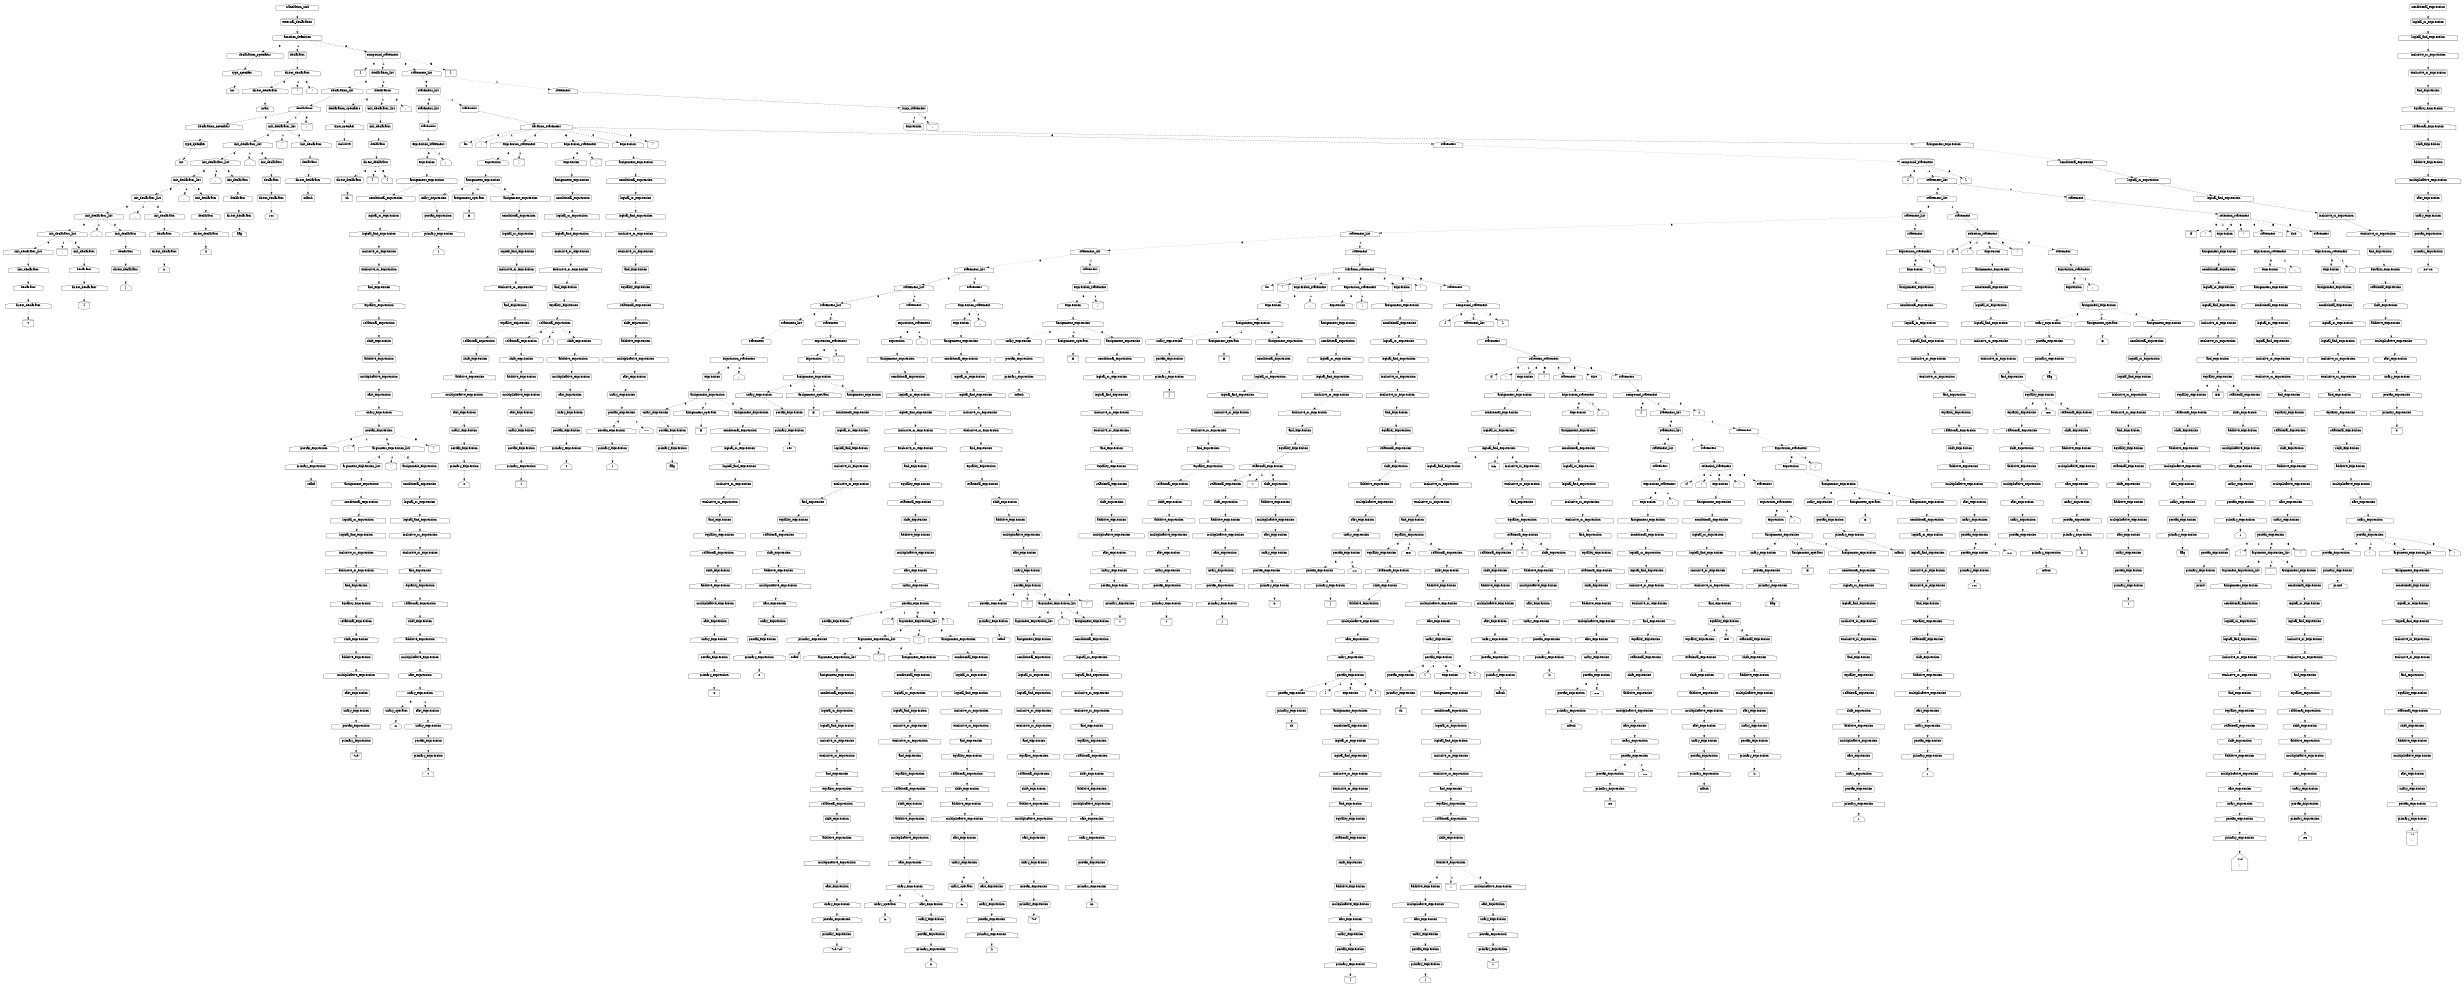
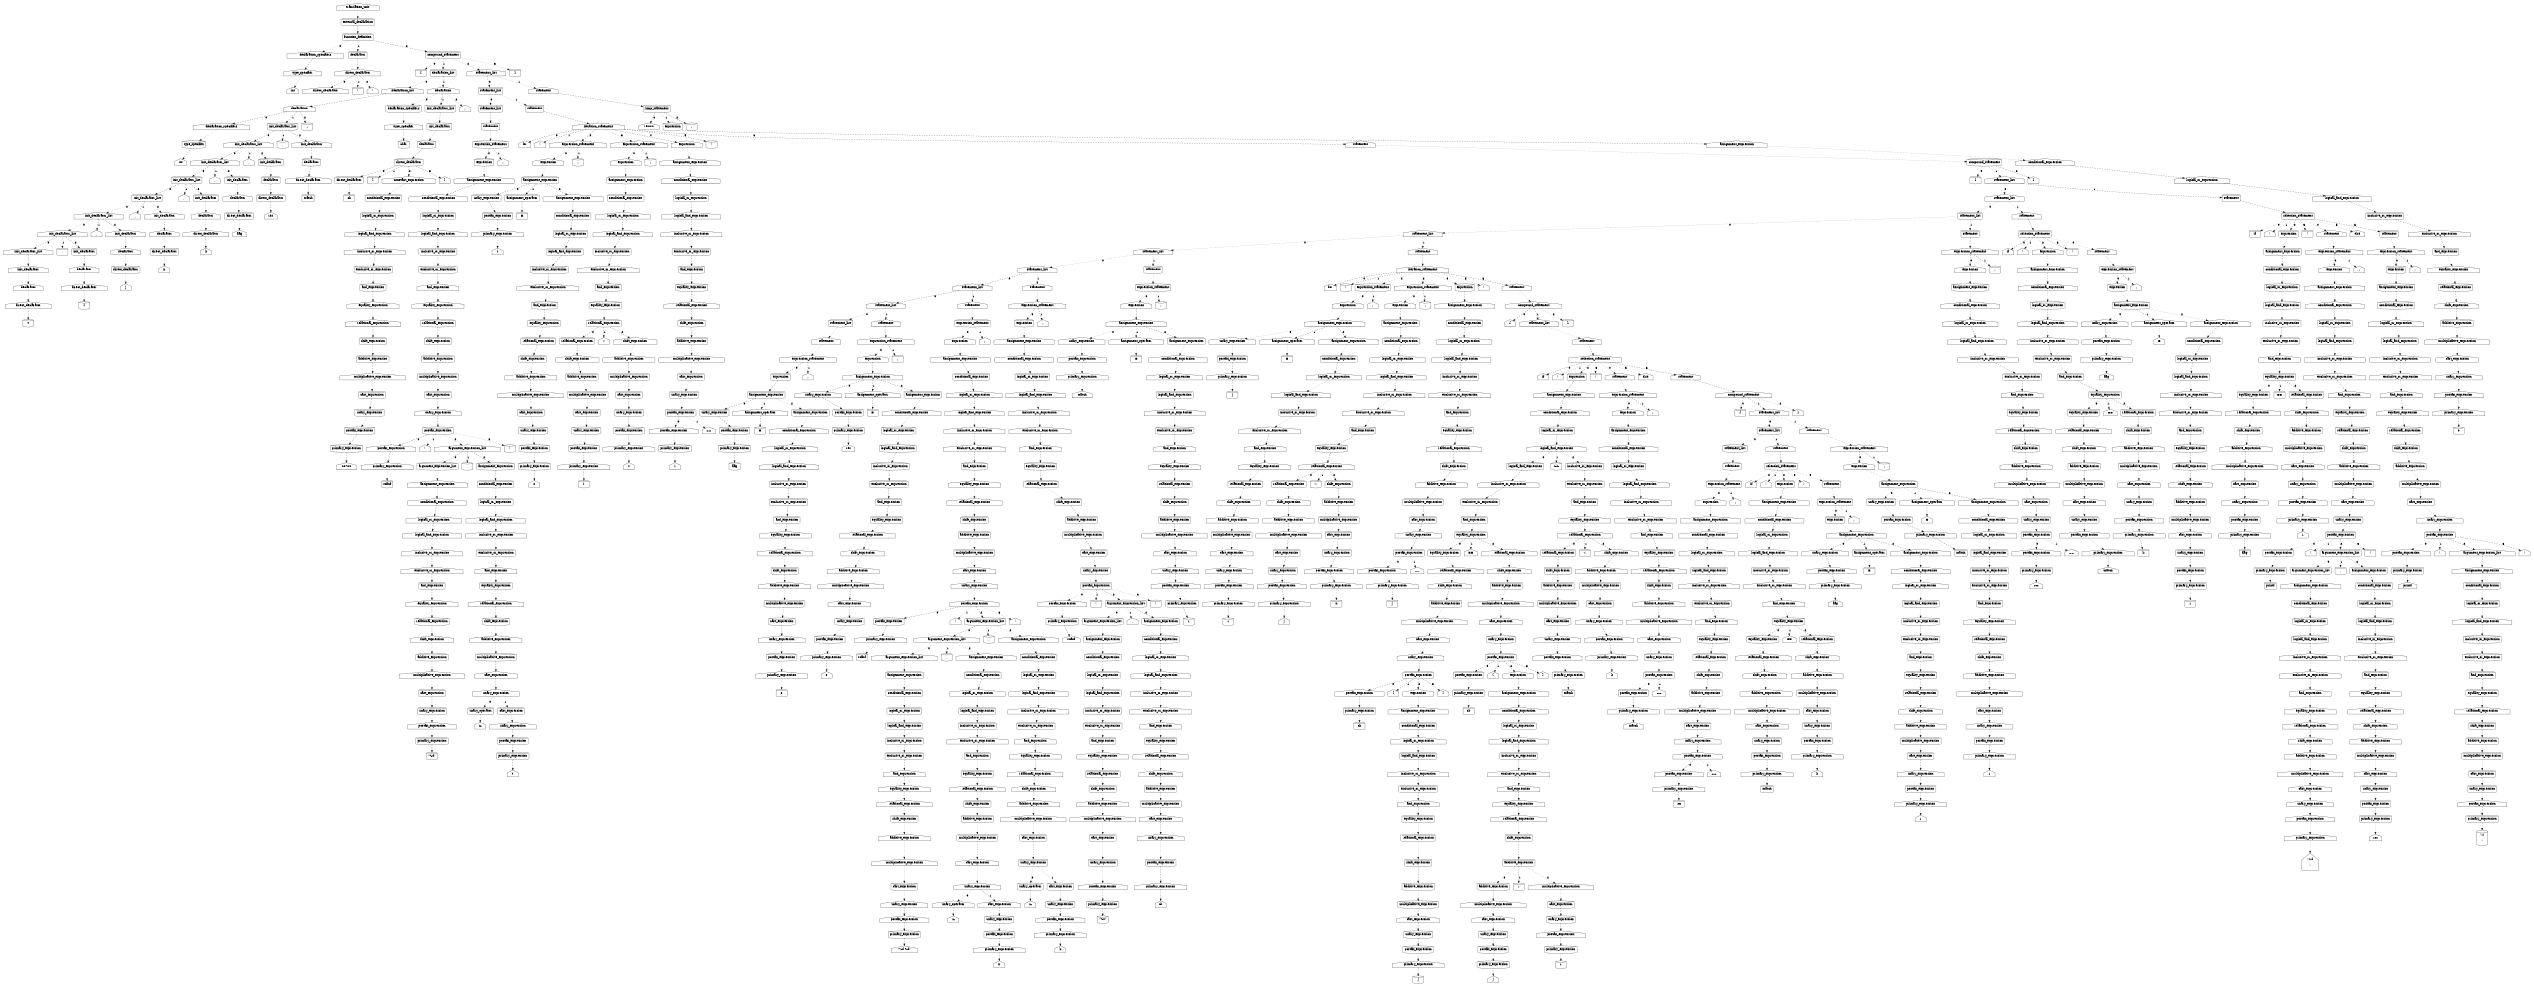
node "function_definition": shape house -> cylinder
node "main": removed
node "return": added
node "inclusive": label "inclusive" -> "char"
node "constant_expression": added
